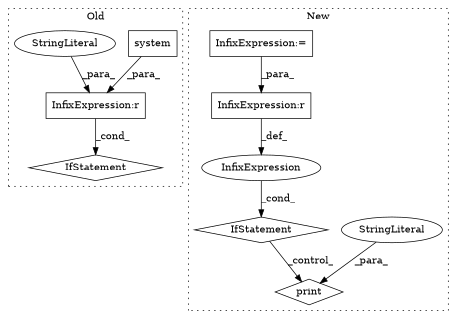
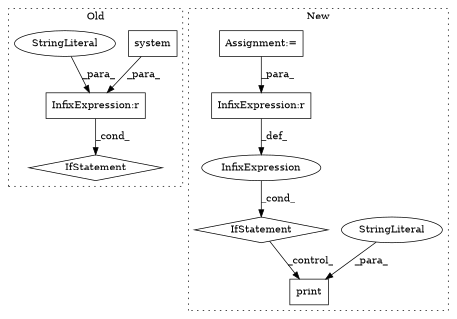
node "InfixExpression:=": label "InfixExpression:=" -> "Assignment:="
node "print": shape diamond -> box
